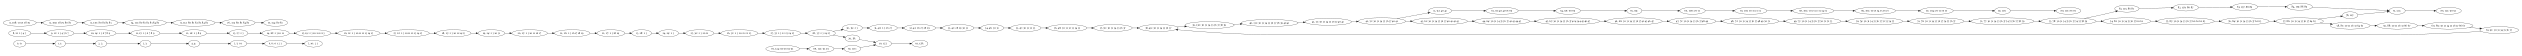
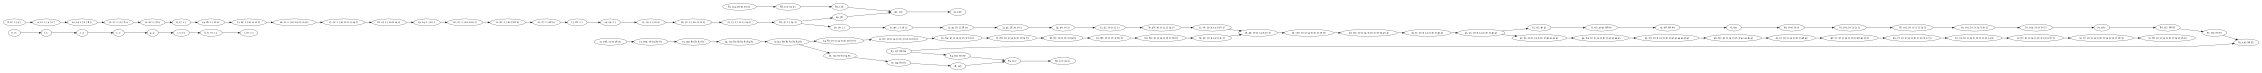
edge "82, 136: 86 87" -> "83, 137: 88 89": reversed
edge "53, 78: 30 31 34 35 36 37 54 55 58 59" -> "81, 135: 86 87": now "80, 117: 86 87" -> "81, 135: 86 87"
edge "57, 86: 30 31 34 35 36 37 64 65" -> "78, 115:": now "77, 114: 80 81" -> "78, 115:"
edge "53, 78: 30 31 34 35 36 37 54 55 58 59" -> "54, 81: 30 31 34 35 36 37 60 61": now "75, 112: 80 81 82 83 84 85" -> "54, 81: 30 31 34 35 36 37 60 61"
